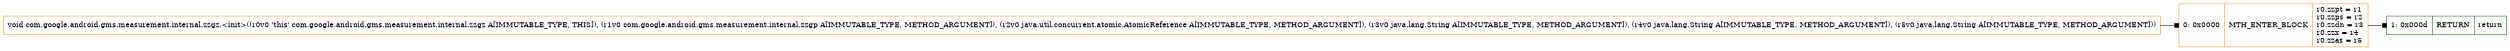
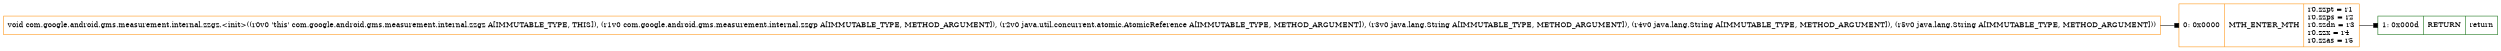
node "0: 0x0000": text "MTH_ENTER_BLOCK" -> "MTH_ENTER_MTH"
